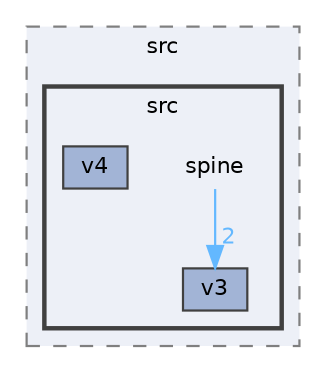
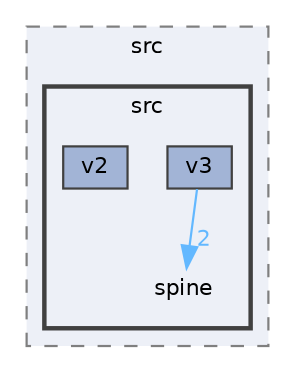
node "v4": label "v4" -> "v2"
edge "spine" -> "v3": reversed
